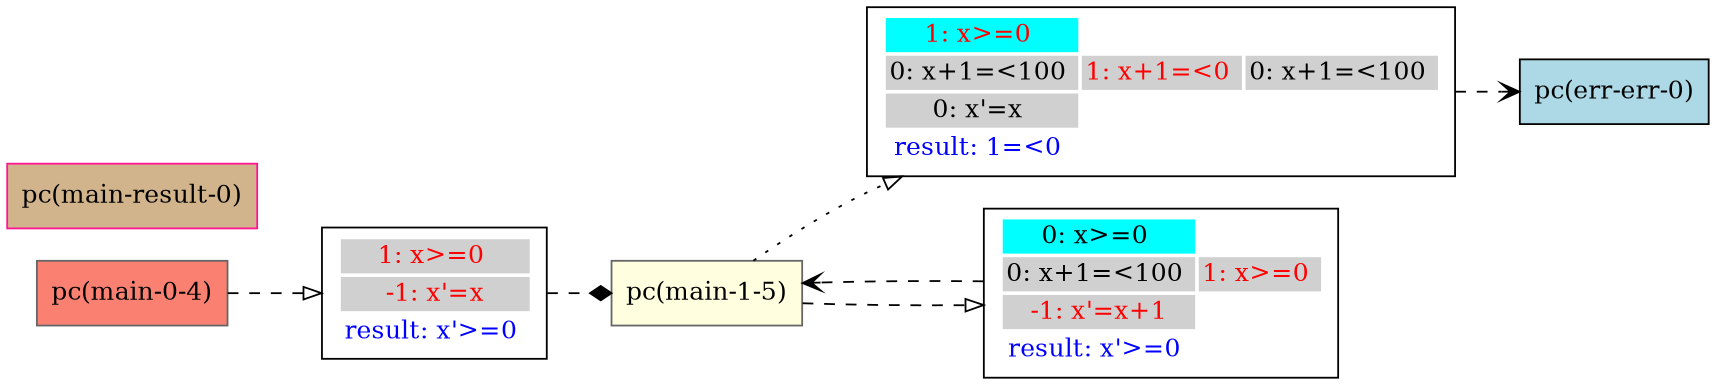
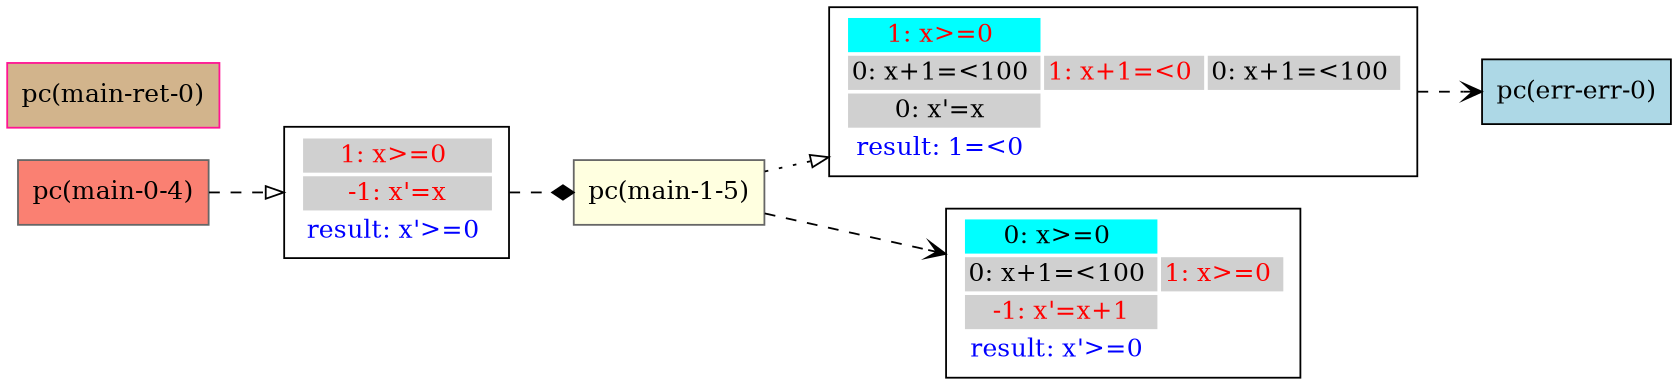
node "pc(main-result-0)": label "pc(main-result-0)" -> "pc(main-ret-0)"
edge "0: x>=0" -> "pc(main-1-5)": removed
edge "pc(main-1-5)" -> "0: x>=0": arrowhead onormal -> vee
